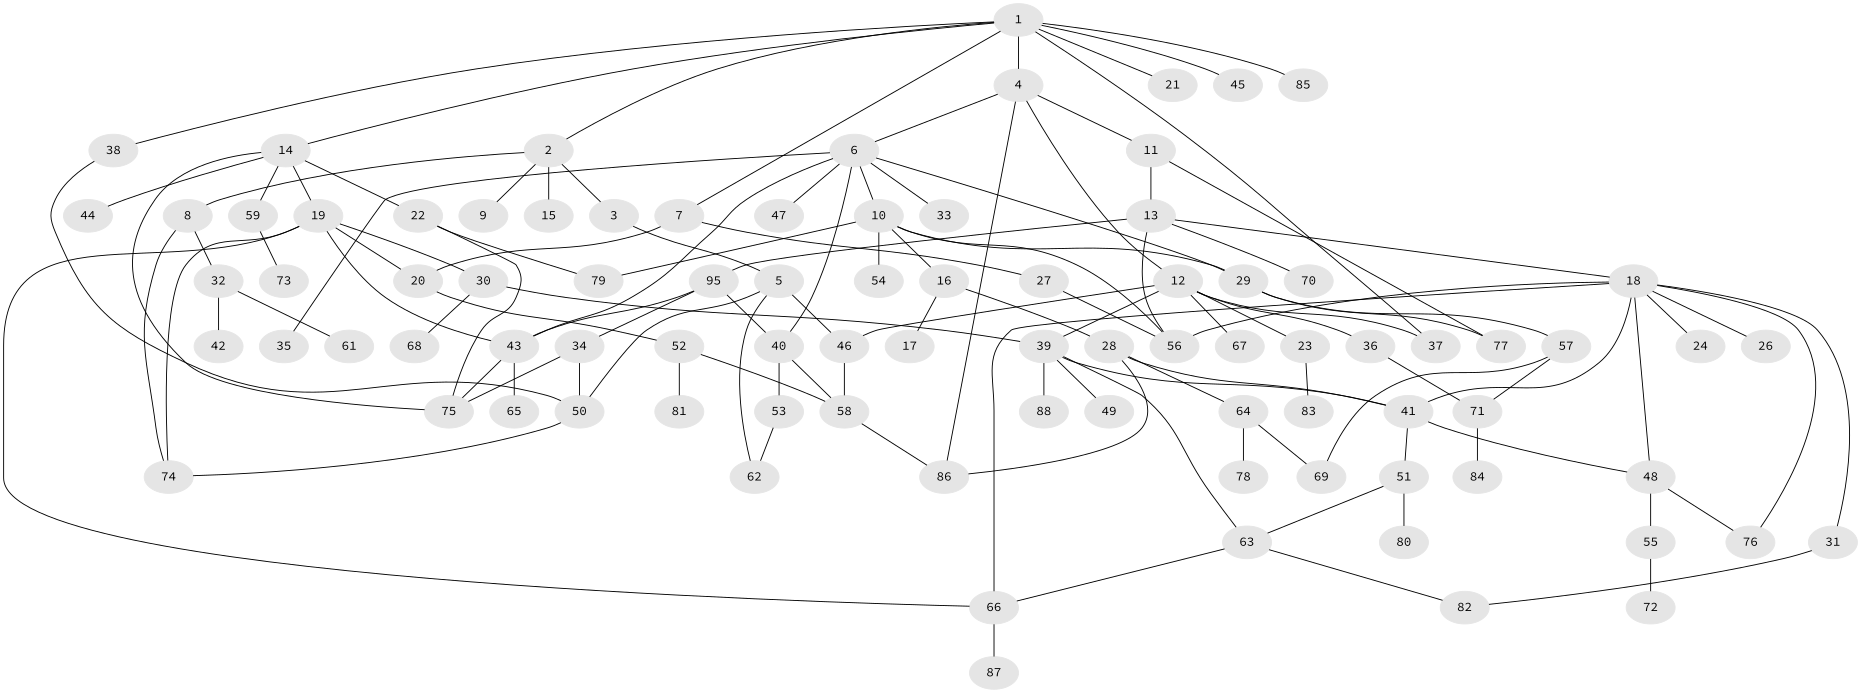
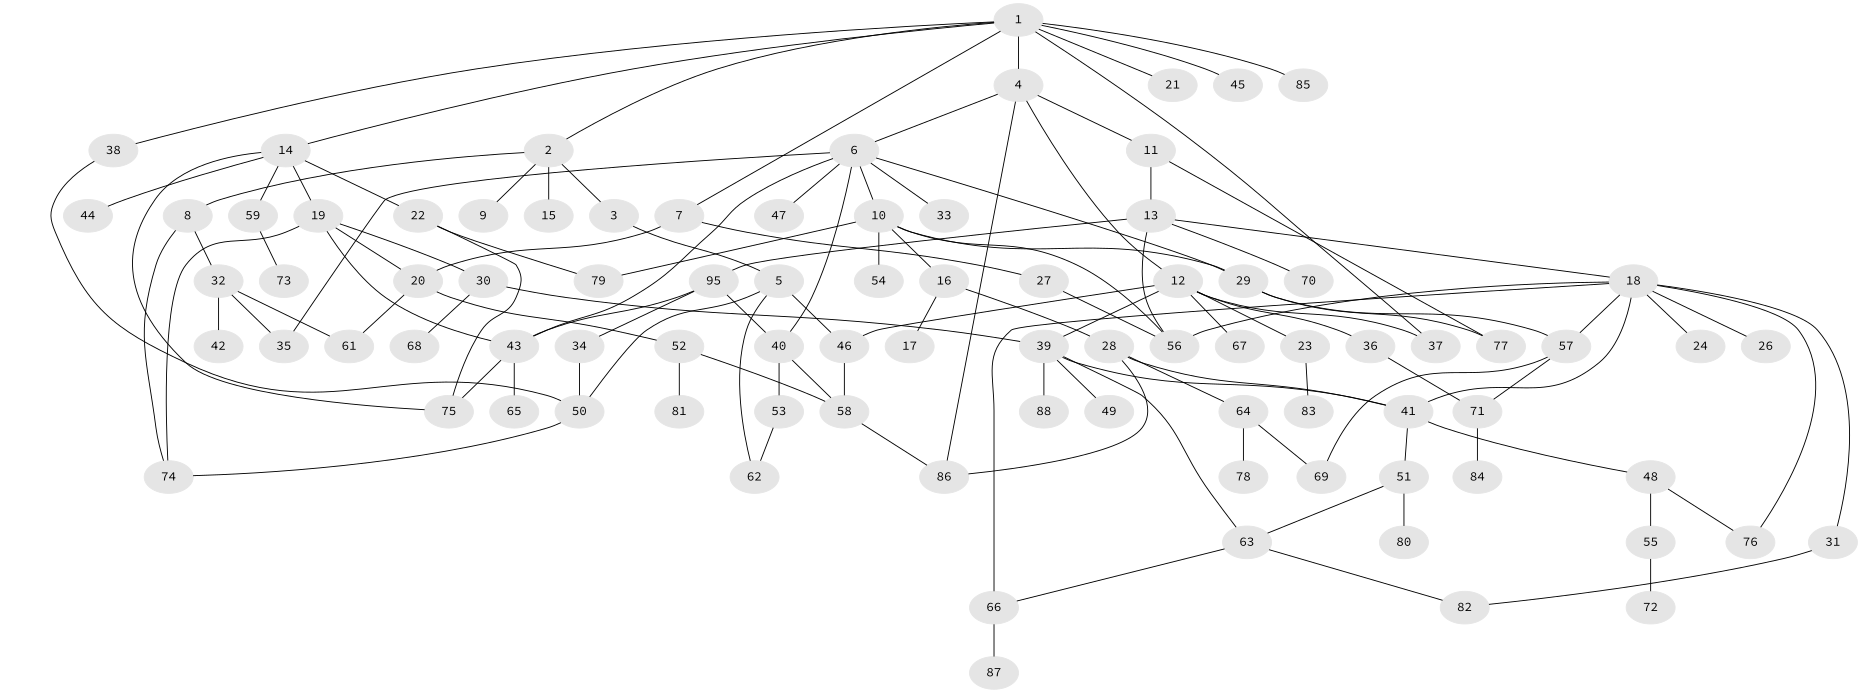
edge "32" -- "35": added
edge "20" -- "61": added
edge "34" -- "75": removed
edge "18" -- "48": now "18" -- "57"
edge "19" -- "66": removed
